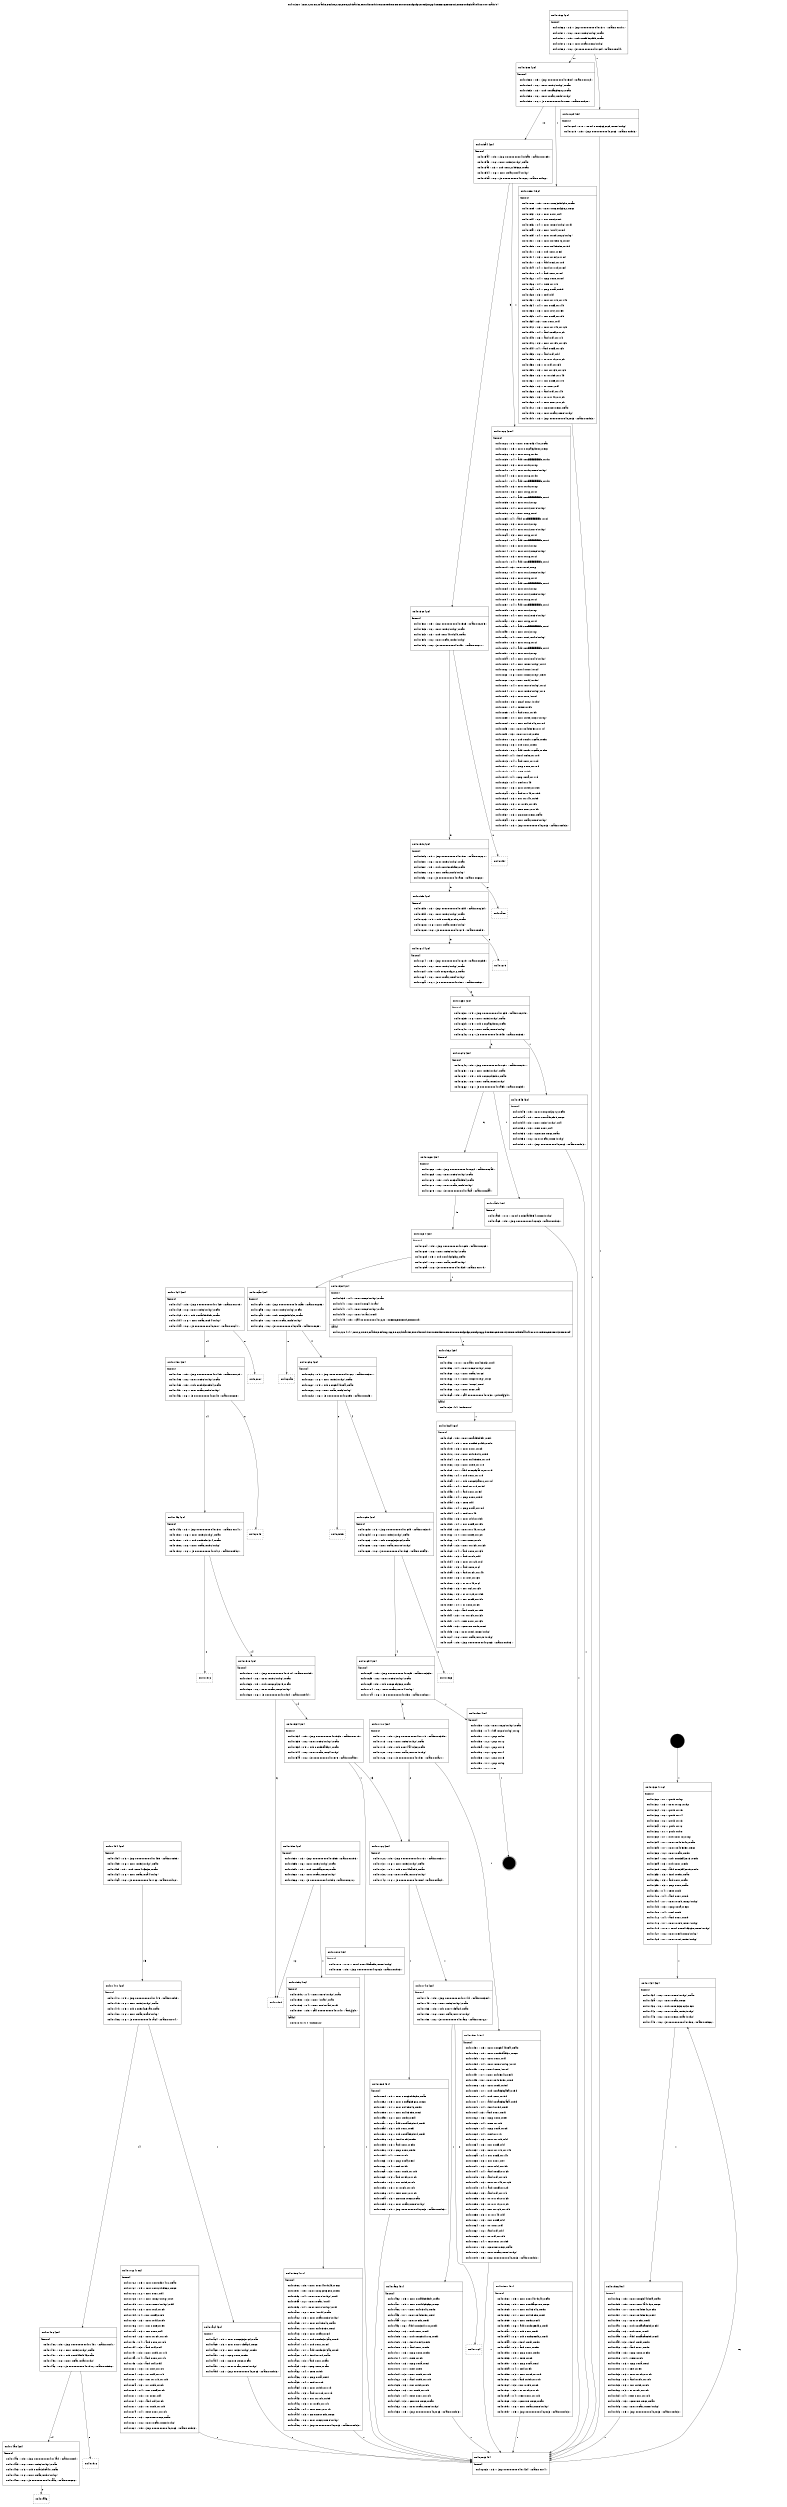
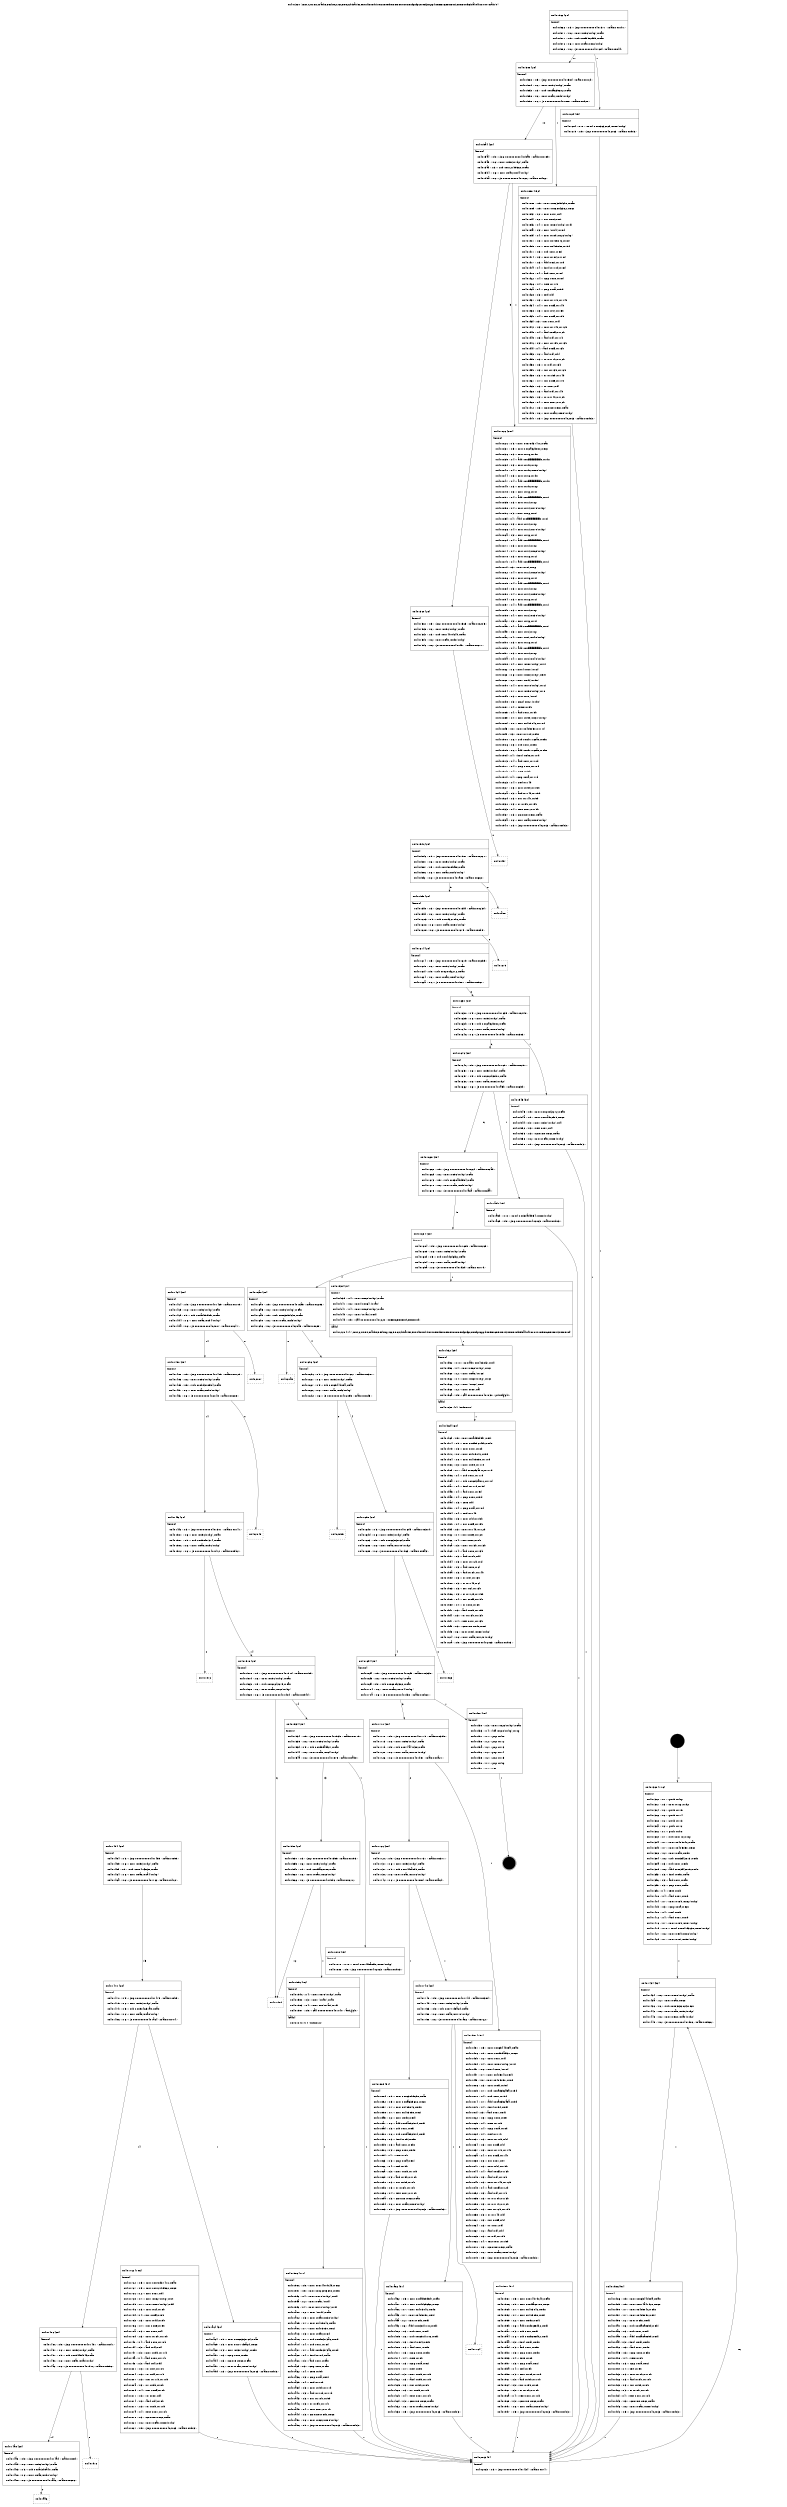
edge "0x4015c0 [28]" -> "0x4015dc [28]": removed, label "9"
edge "0x4015f8 [28]" -> "0x401614 [28]": removed, label "9"
edge "0x401534 [28]" -> "0x40172c [28]": now "0x401534 [28]" -> "0x401550 [28]"
edge "0x401de1 [157]" -> "0x4020c3 [5]": removed, label "1"
